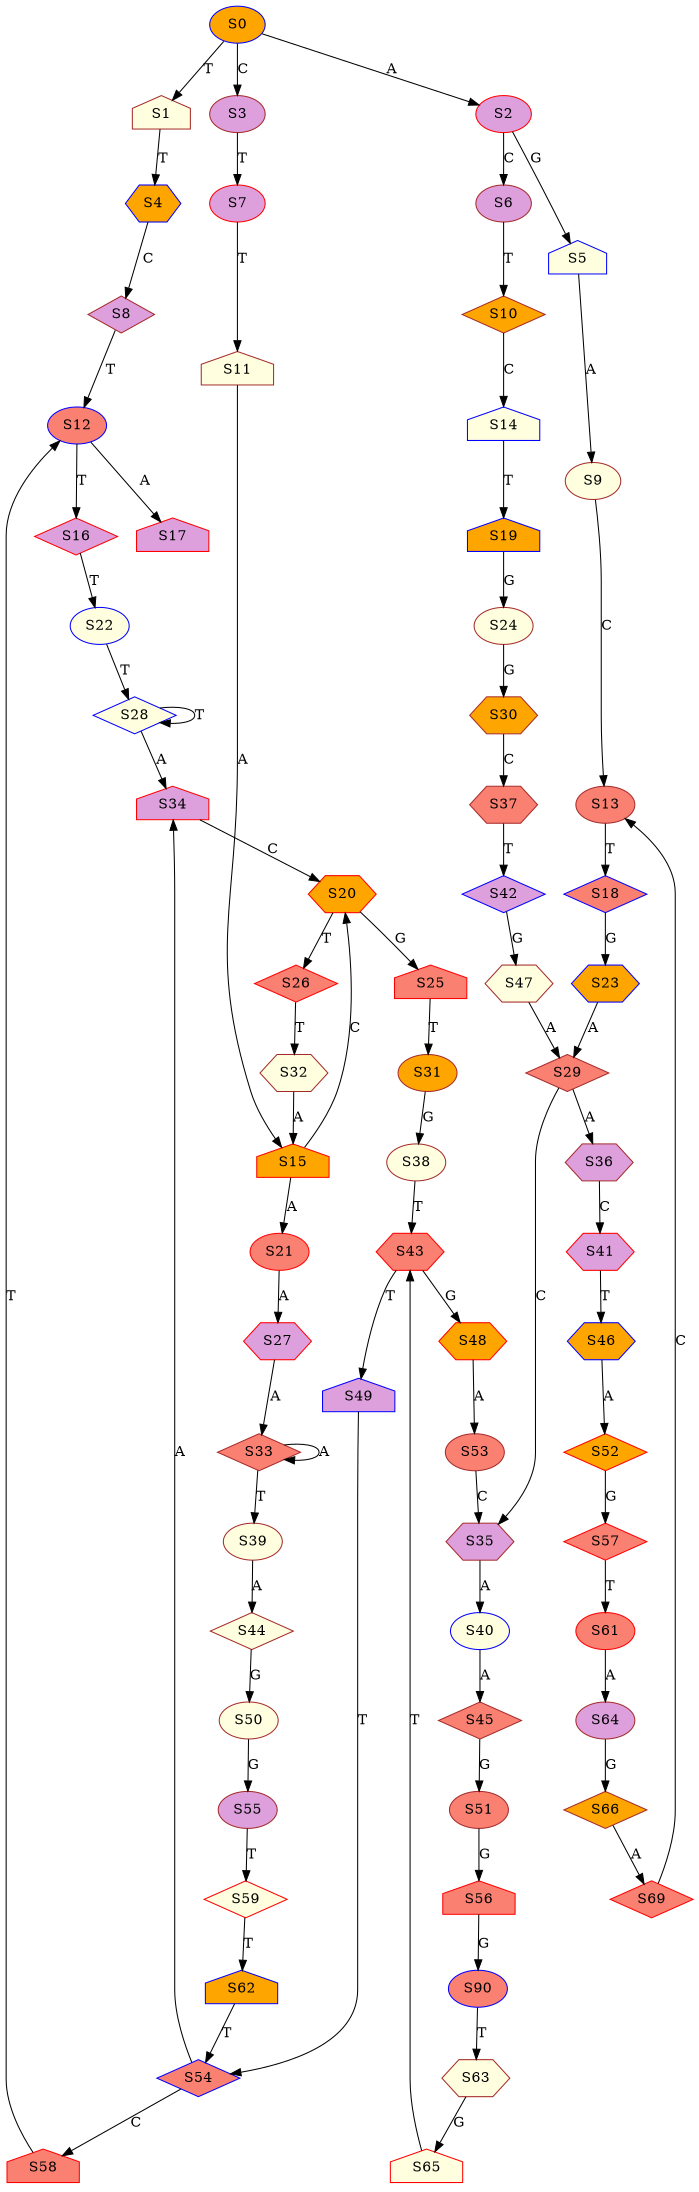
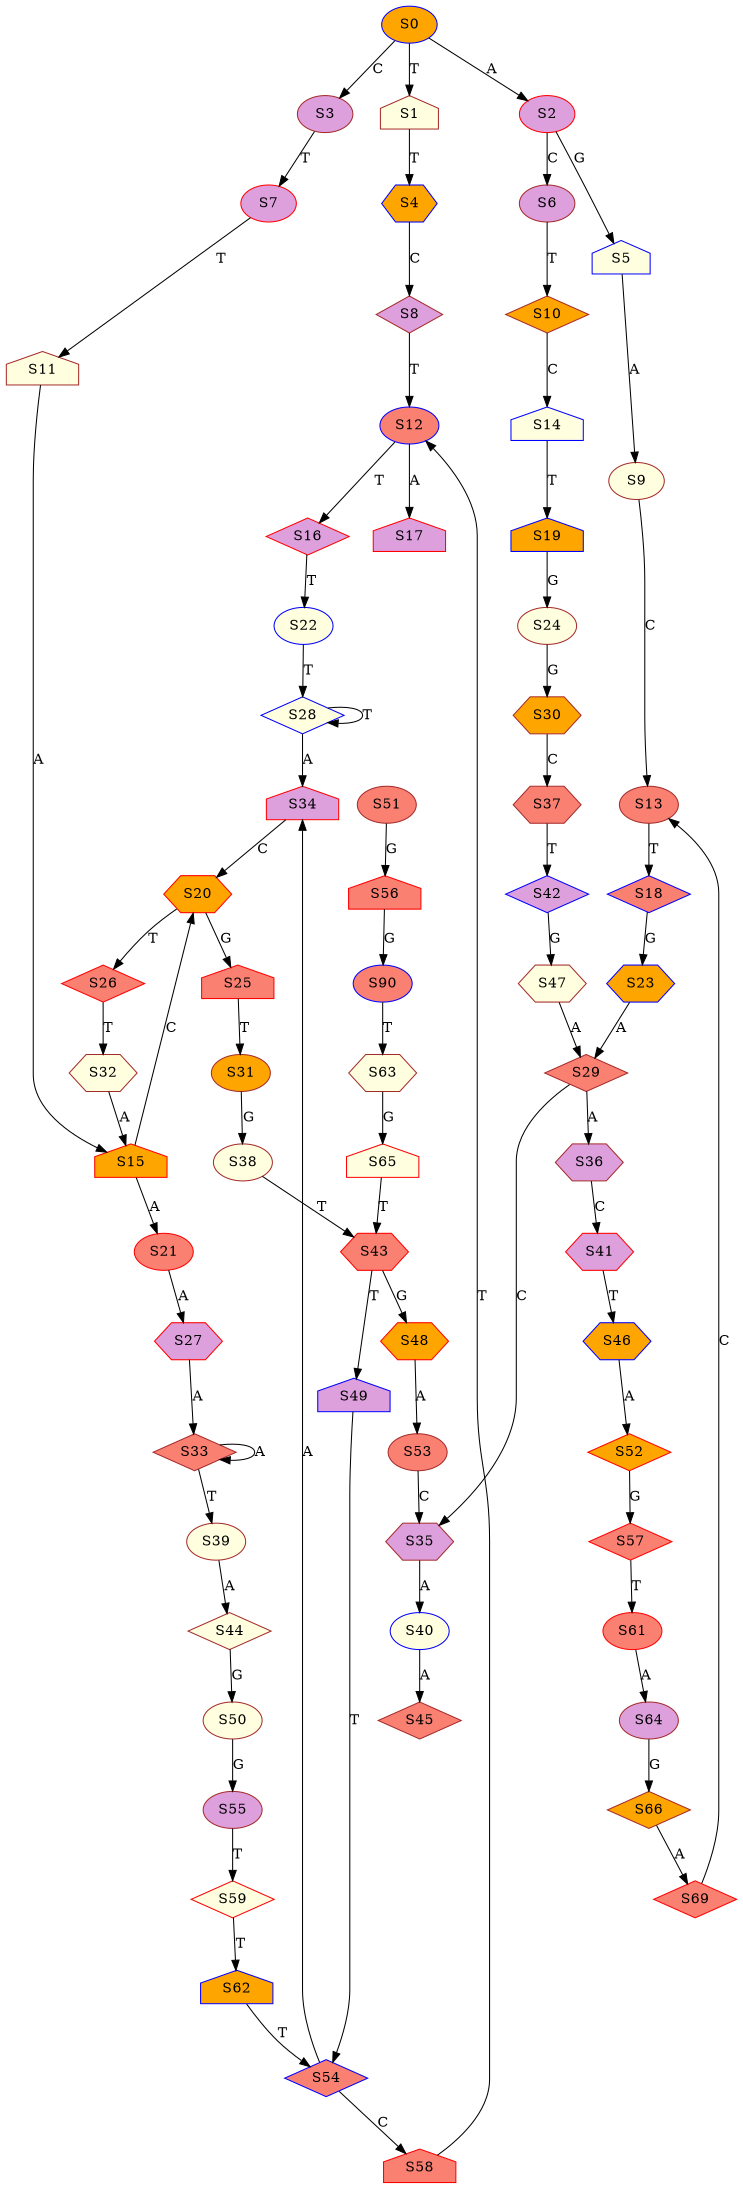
edge "S45" -> "S51": removed, label "G"
